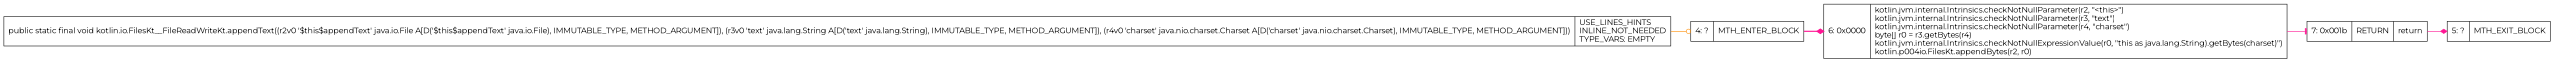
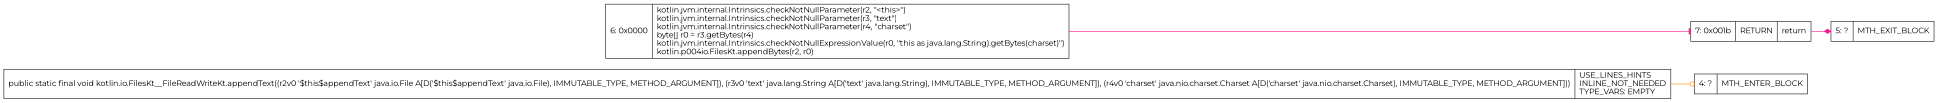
edge "4: ?" -> "6: 0x0000": removed
